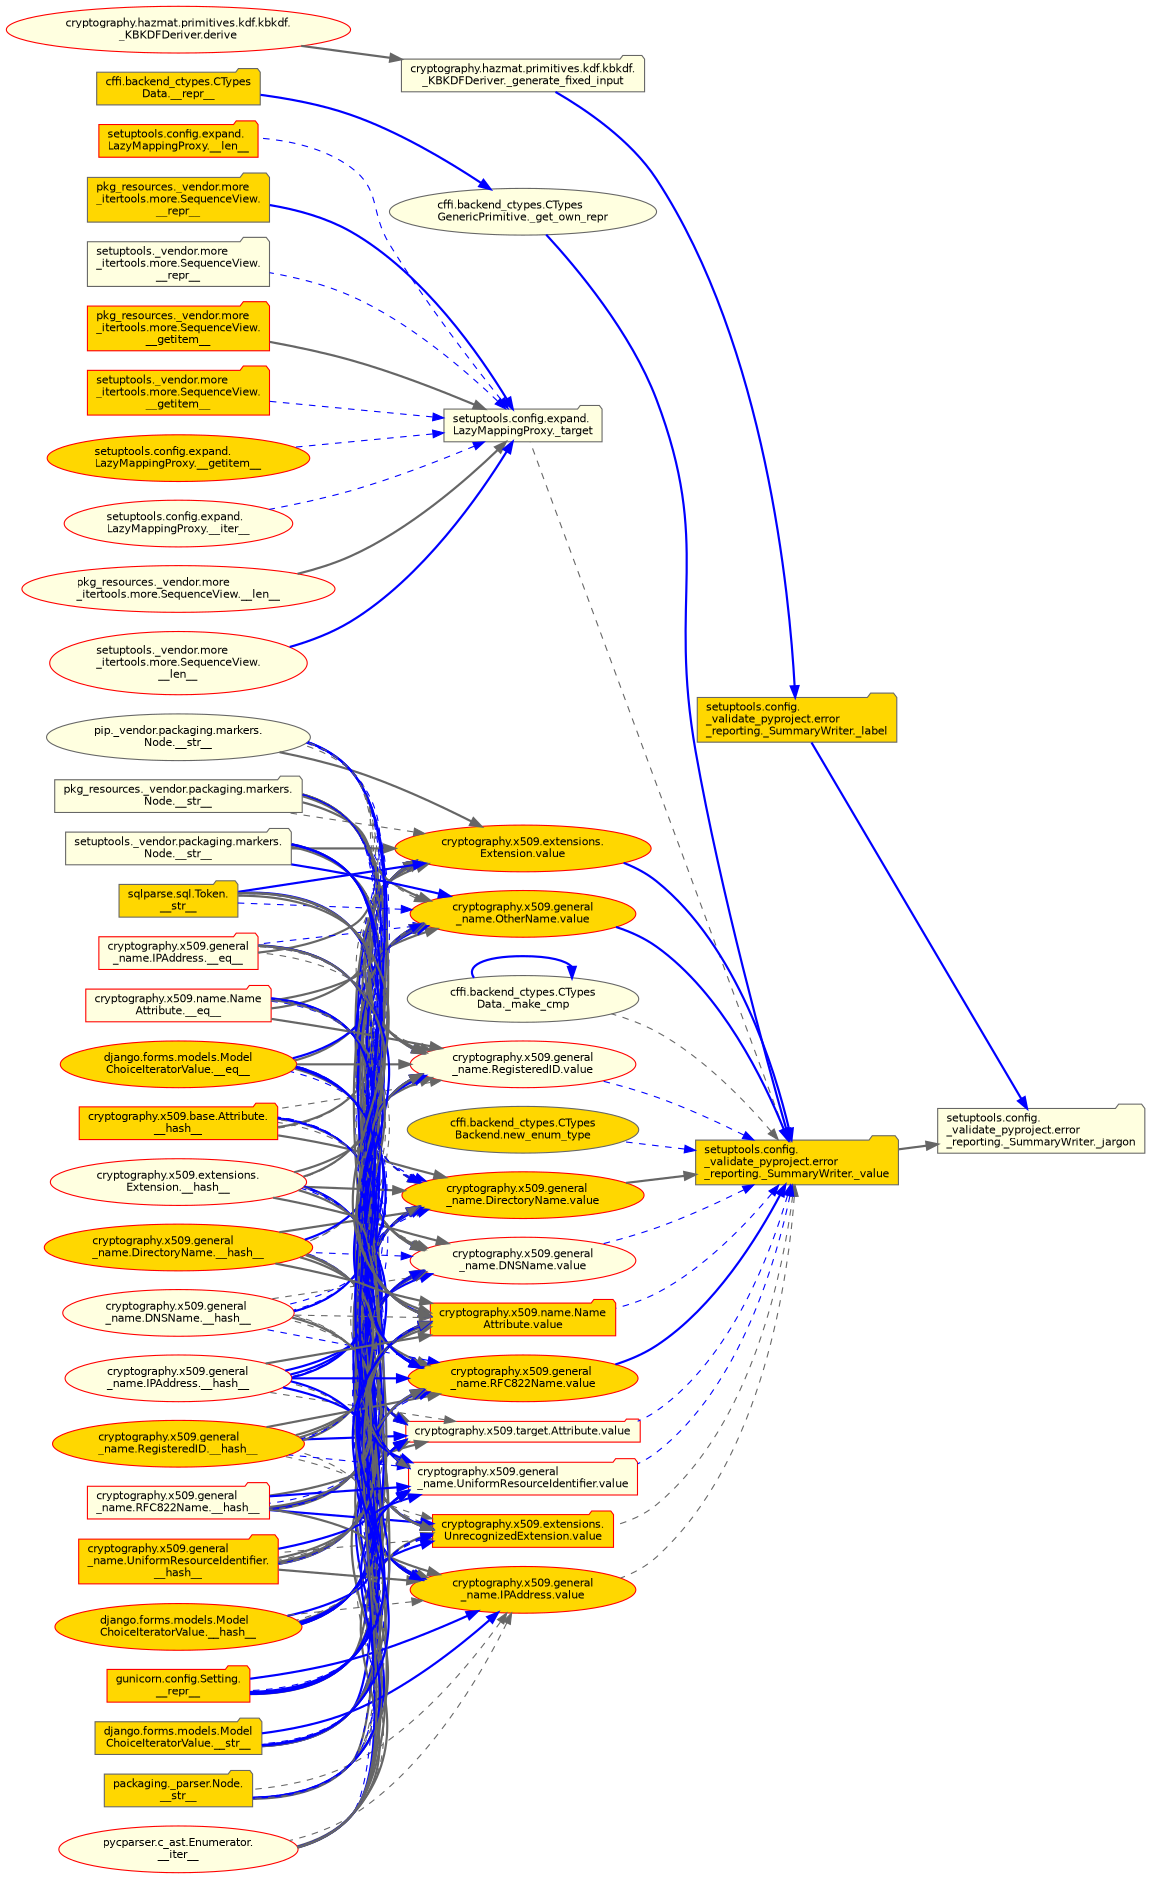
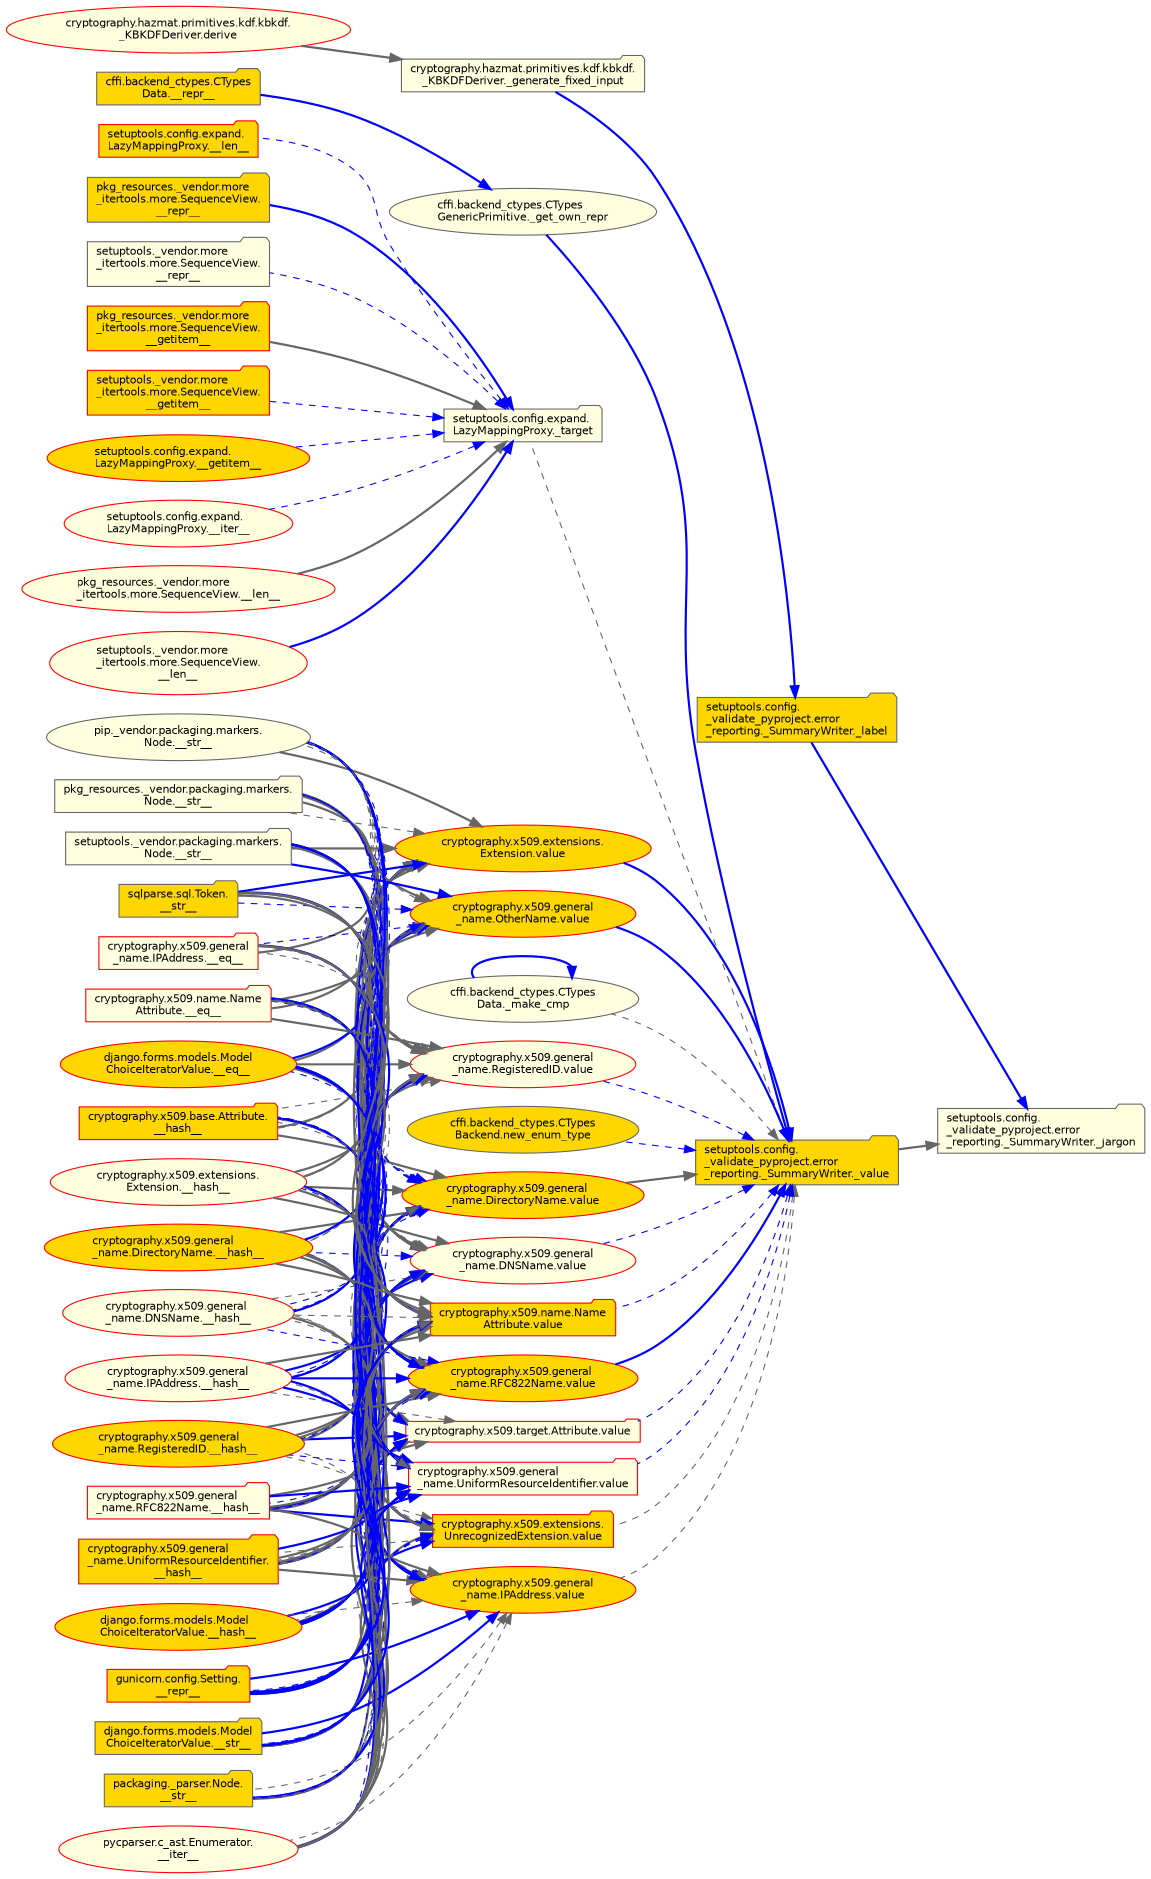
edge "cryptography.x509.general _name.IPAddress.__hash__" -> "cryptography.x509.general _name.DirectoryName.value": style bold -> dashed
edge "cryptography.x509.extensions. Extension.__hash__" -> "cryptography.x509.extensions. UnrecognizedExtension.value": color blue -> gray40
